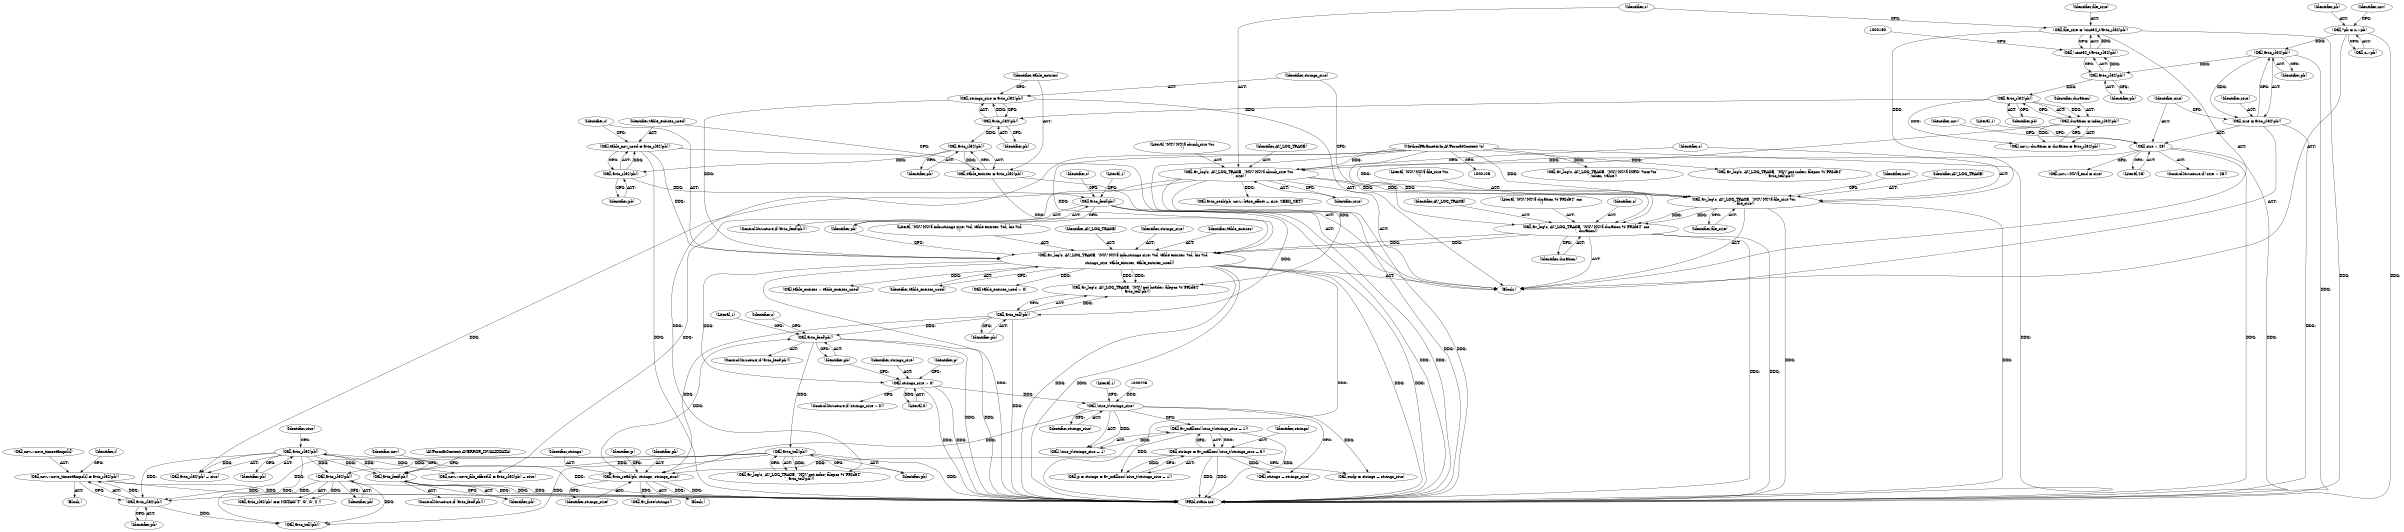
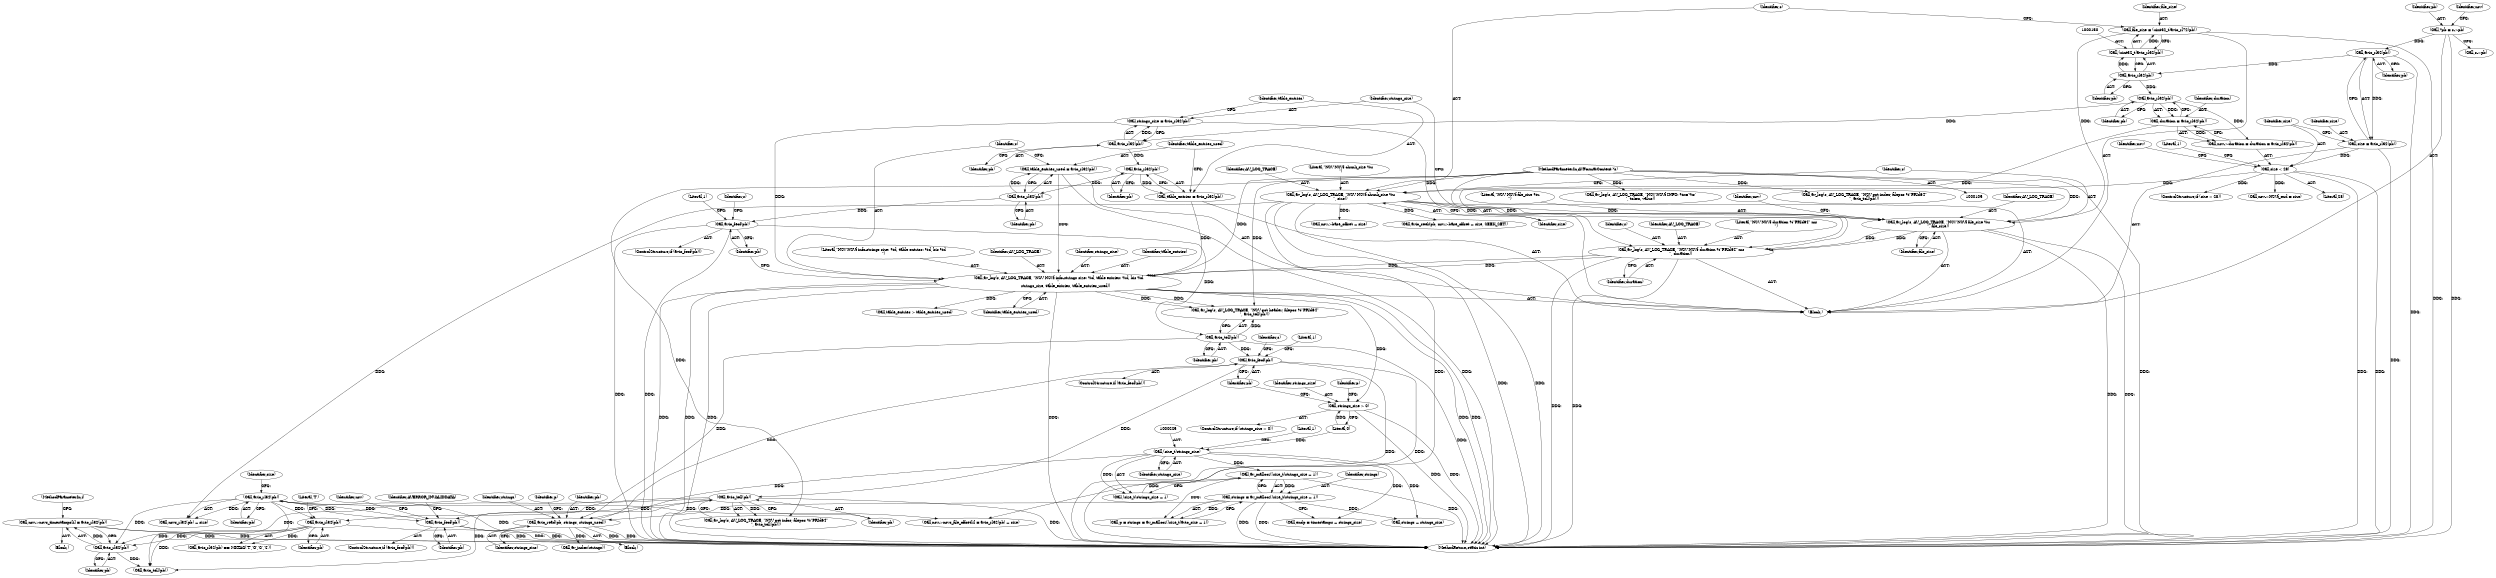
node "(Call,file_size = (uint32_t)avio_rl32(pb))": label "(Call,file_size = (uint32_t)avio_rl32(pb))" -> "(Call,file_size = (uint32_t)avio_rl72(pb))"
edge "1000150" -> "(Call,(uint32_t)avio_rl32(pb))": label "CFG: " -> "AST: "
edge "(Call,s->pb)" -> "(Call,*pb = s->pb)": removed, label "AST:"
node "(Call,duration = infos_rl32(pb))": label "(Call,duration = infos_rl32(pb))" -> "(Call,duration = avio_rl32(pb))"
edge "(Call,size = avio_rl32(pb))" -> "(Call,size < 28)": label "AST: " -> "DDG: "
node "(Call,table_nsv_used = avio_rl32(pb))": label "(Call,table_nsv_used = avio_rl32(pb))" -> "(Call,table_entries_used = avio_rl32(pb))"
edge "(MethodParameterIn,AVFormatContext *s)" -> "1000105": label "CFG: " -> "AST: "
edge "(Call,size < 28)" -> "(Call,nsv->NSVf_end = size)": label "CFG: " -> "DDG: "
edge "(Call,size < 28)" -> "(Literal,28)": label "CFG: " -> "AST: "
edge "(Call,size < 28)" -> "(ControlStructure,if (size < 28))": label "AST: " -> "DDG: "
edge "(Literal,28)" -> "(Call,size < 28)": now "(Call,nsv->duration = duration = avio_rl32(pb))" -> "(Call,size < 28)"
node "(Call,nsv->base_offset + size)": added
node "(Call,table_entries_used > 0)": removed
edge "(Call,strings_size > 0)" -> "(ControlStructure,if (strings_size > 0))": label "CFG: " -> "AST: "
edge "(Call,strings_size > 0)" -> "(Literal,0)": label "DDG: " -> "CFG: "
edge "(Literal,0)" -> "(Call,strings_size > 0)": label "AST: " -> "DDG: "
edge "(Call,strings_size > 0)" -> "(Call,(size_t)strings_size)": now "(Literal,0)" -> "(Call,(size_t)strings_size)"
edge "1000225" -> "(Call,(size_t)strings_size)": label "DDG: " -> "AST: "
edge "(Call,(size_t)strings_size)" -> "(Call,av_mallocz((size_t)strings_size + 1))": label "CFG: " -> "DDG: "
edge "(Call,(size_t)strings_size + 1)" -> "(Call,av_mallocz((size_t)strings_size + 1))": label "AST: " -> "DDG: "
edge "(Call,av_mallocz((size_t)strings_size + 1))" -> "(Call,(size_t)strings_size + 1)": label "DDG: " -> "CFG: "
edge "(Call,(size_t)strings_size)" -> "(Call,strings + strings_size)": label "CFG: " -> "DDG: "
node "(Call,nsv->nsvs_timestamps[i])": removed
node "(Identifier,i)": label "(Identifier,i)" -> "(MethodParameterIn,i)"
node "(AVFormatContext,AVERROR_INVALIDDATA)": label "(AVFormatContext,AVERROR_INVALIDDATA)" -> "(Identifier,AVERROR_INVALIDDATA)"
node "(Call,strings = av_mallocz((size_t)strings_size + 3))": label "(Call,strings = av_mallocz((size_t)strings_size + 3))" -> "(Call,strings = av_mallocz((size_t)strings_size + 1))"
node "(Call,avio_rl32(pb) + size)": label "(Call,avio_rl32(pb) + size)" -> "(Call,nsvs_rl32(pb) + size)"
node "(Call,avio_read(pb, strings, strings_size))": label "(Call,avio_read(pb, strings, strings_size))" -> "(Call,avio_read(pb, strings, strings_used))"
node "(Call,p = strings = av_mallocz((size_t)strings_size + 1))": label "(Call,p = strings = av_mallocz((size_t)strings_size + 1))" -> "(Call,p = strings = av_mallocz((size_t)avio_size + 1))"
node "(Call,endp = strings + strings_size)": label "(Call,endp = strings + strings_size)" -> "(Call,endp = timestamps + strings_size)"
node "(Literal,'T')": added
node "(Call,av_free(strings))": label "(Call,av_free(strings))" -> "(Call,av_index(strings))"
node "(PRId,static int)": label "(PRId,static int)" -> "(MethodReturn,static int)"
